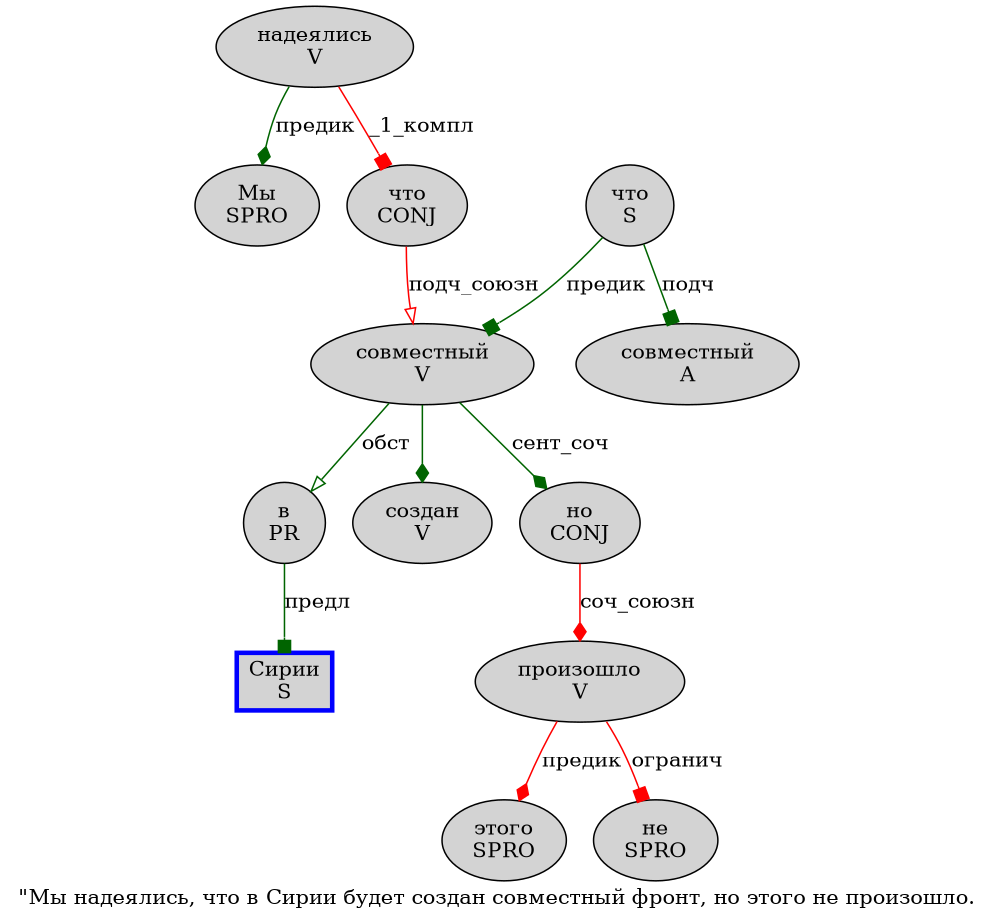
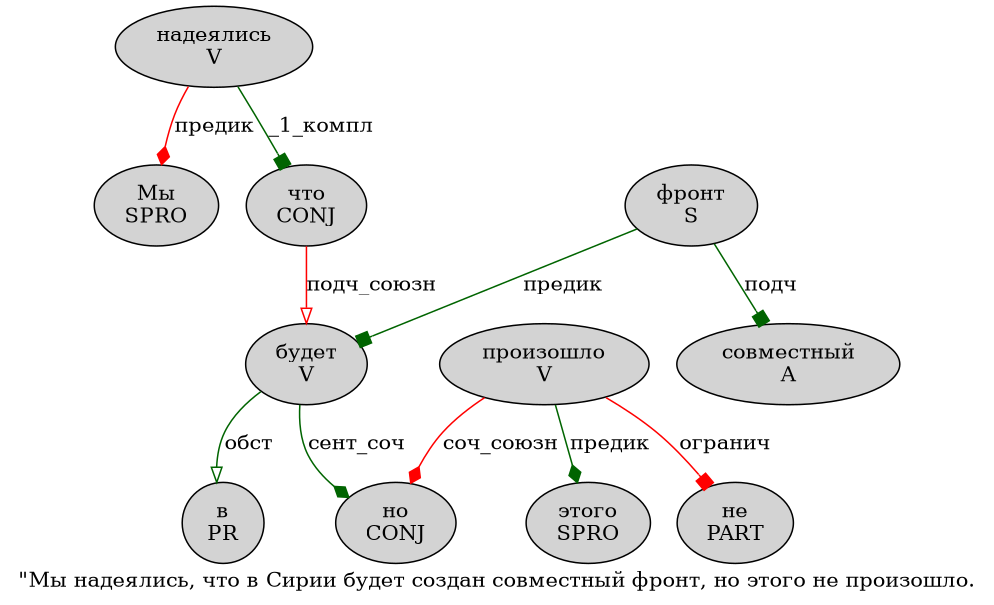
edge "надеялись V" -> "Мы SPRO": color darkgreen -> red
edge "надеялись V" -> "что CONJ": color red -> darkgreen
node "что S": label "что S" -> "фронт S"
node "совместный V": label "совместный V" -> "будет V"
node "создан V": removed
edge "но CONJ" -> "произошло V": reversed
node "Сирии S": removed
edge "произошло V" -> "этого SPRO": color red -> darkgreen
node "не SPRO": label "не SPRO" -> "не PART"
